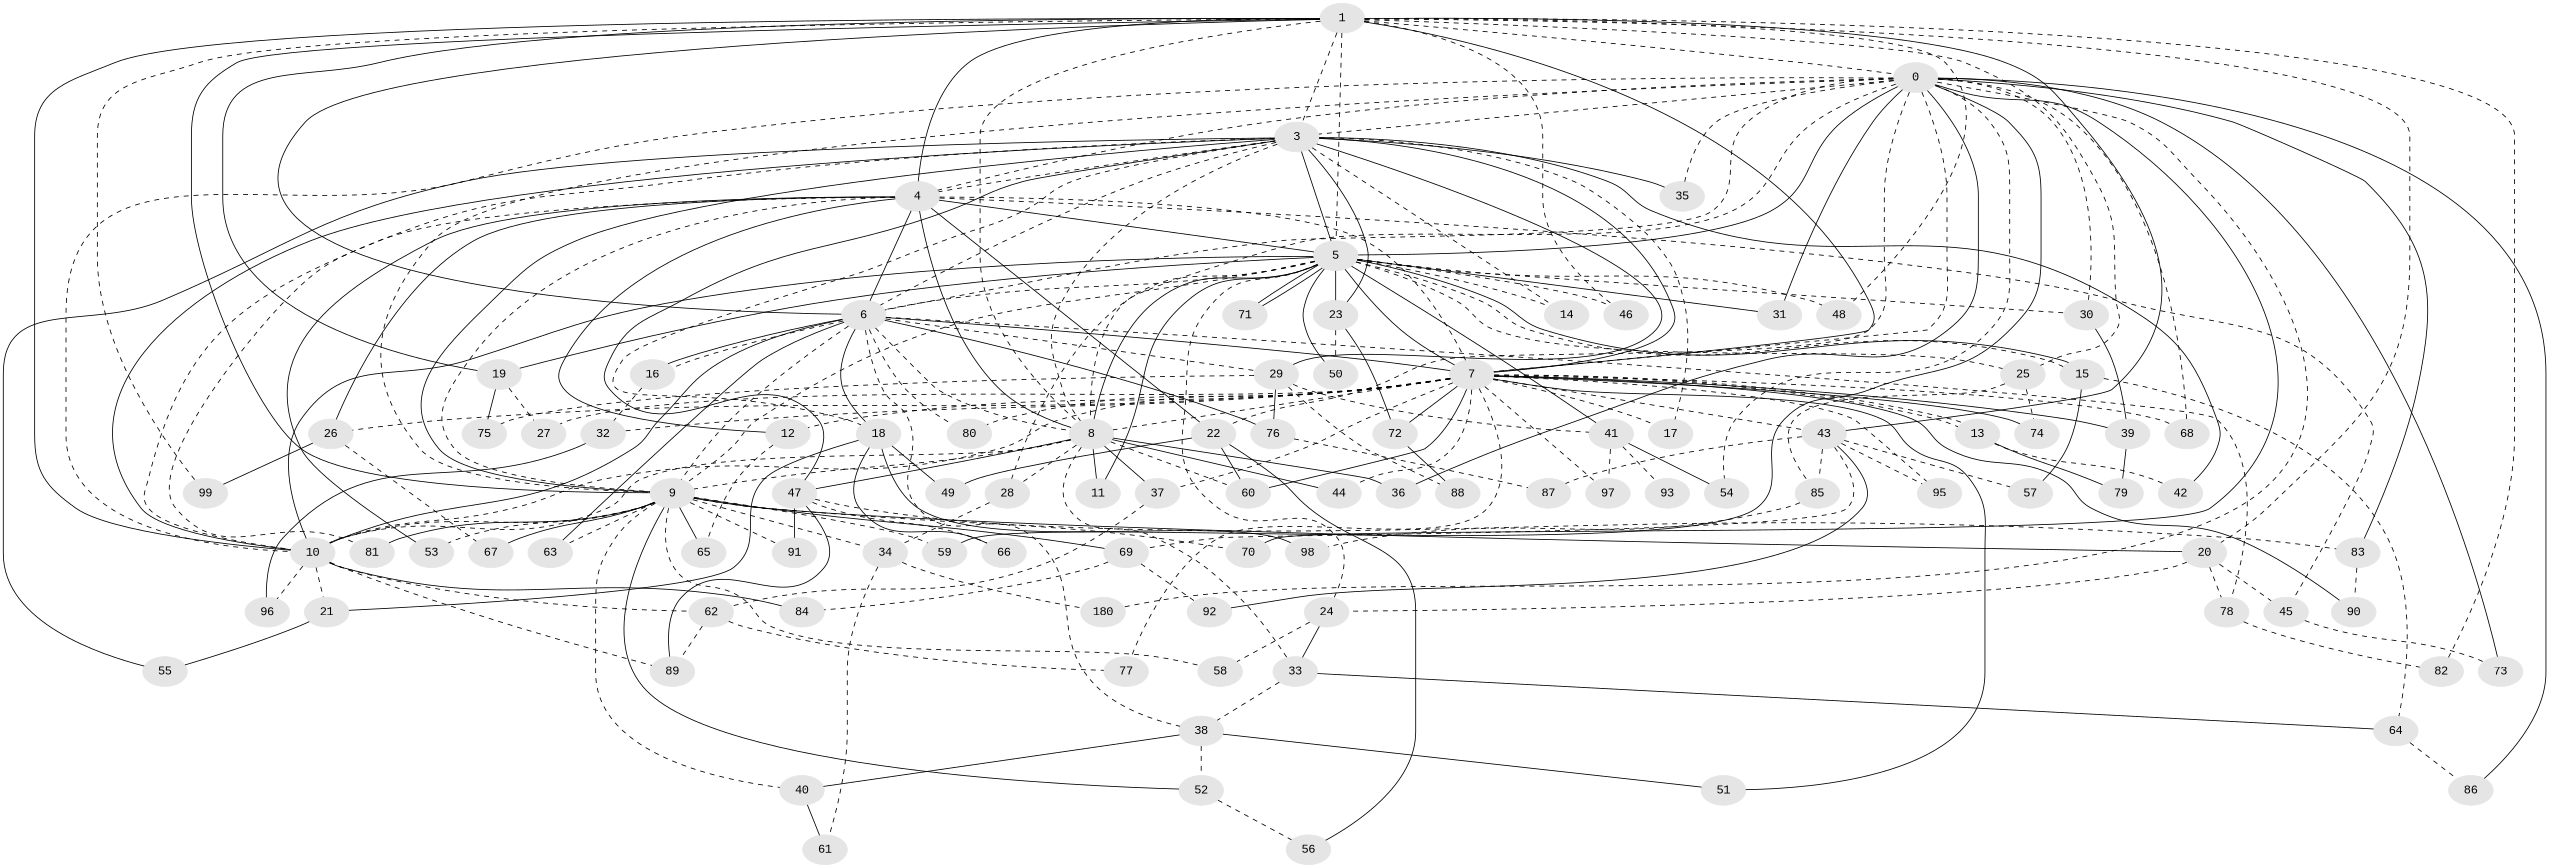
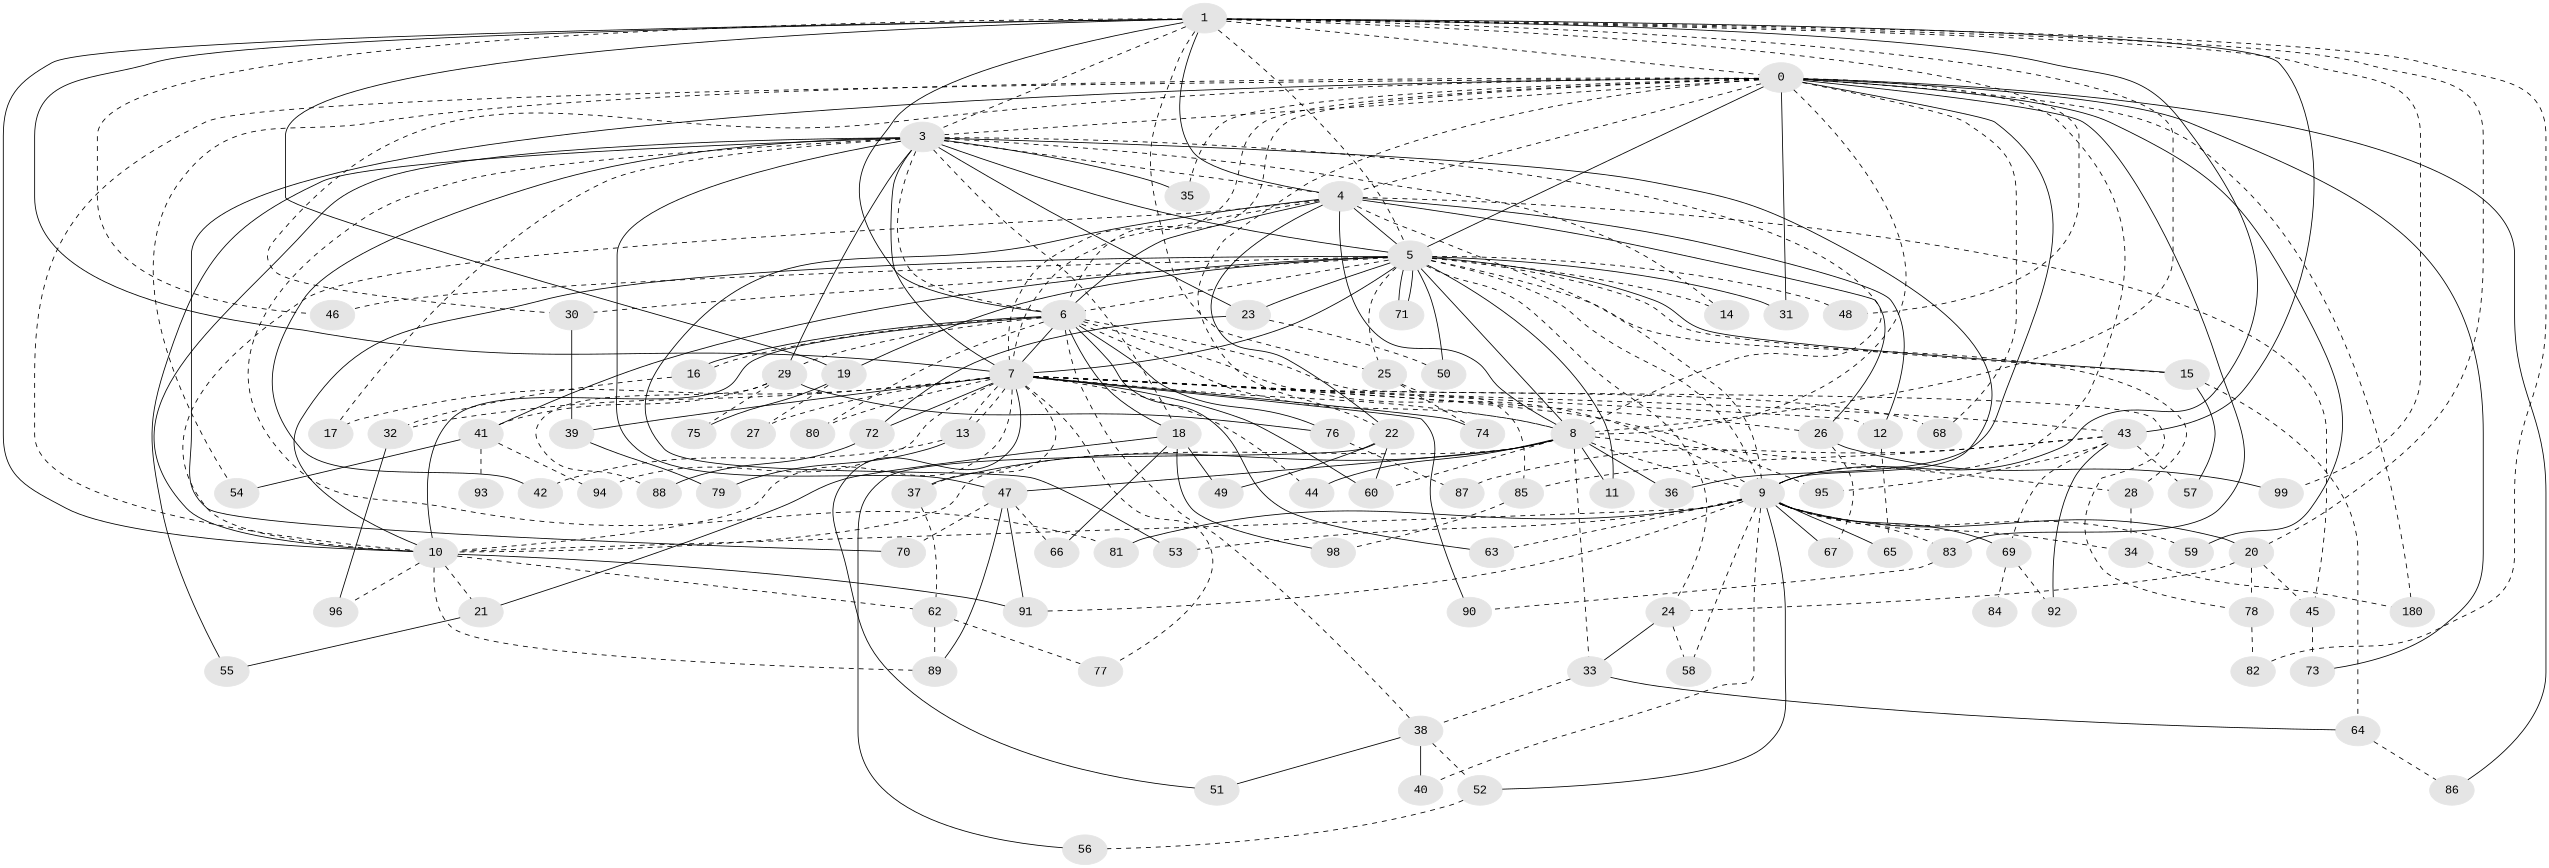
node "97": label "97" -> "94"
edge "10" -- "84": now "10" -- "91"
node "61": removed
